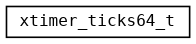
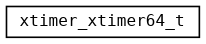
node "xtimer_ticks64_t": label "xtimer_ticks64_t" -> "xtimer_xtimer64_t"
